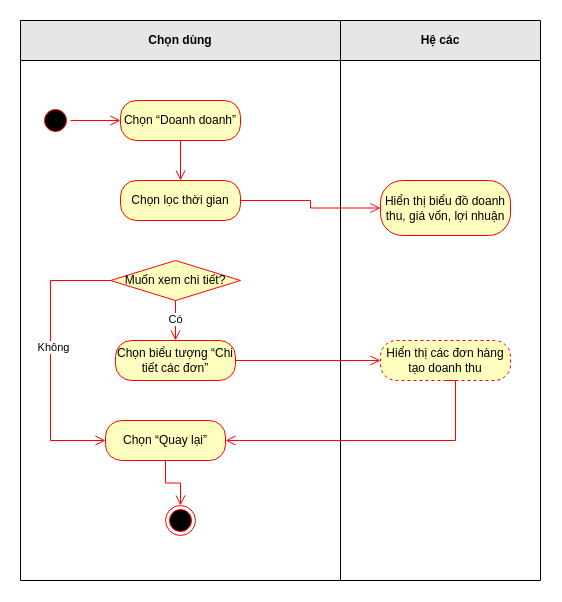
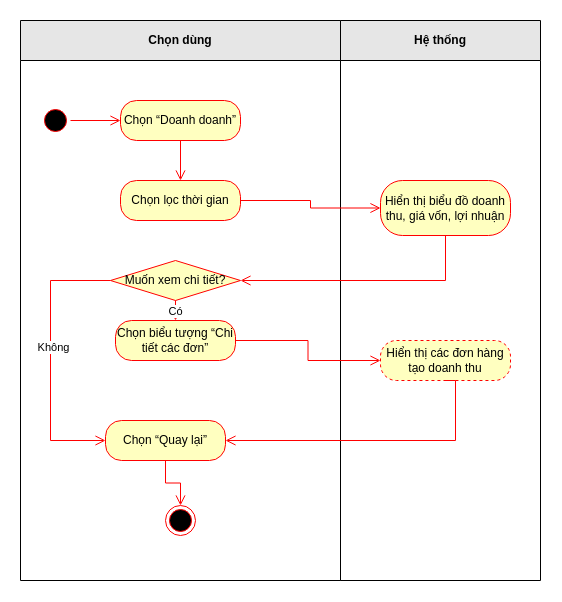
node "Hệ các": label "Hệ các" -> "Hệ thống"
edge "Hiển thị biểu đồ doanh thu, giá vốn, lợi nhuận" -> "Muốn xem chi tiết?": added
node "Chọn biểu tượng “Chi tiết các đơn”": moved (176, 361) -> (176, 341)
